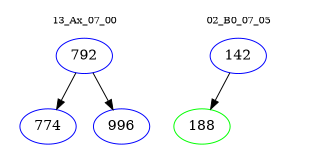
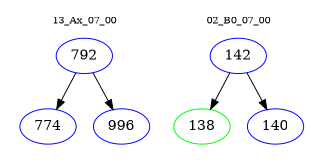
cluster "02_B0_07_05": label "02_B0_07_05" -> "02_B0_07_00"
node "188": label "188" -> "138"
node "140": added
